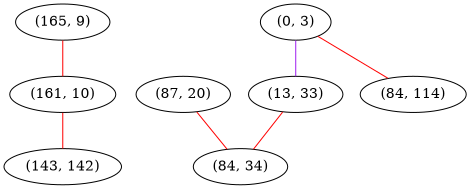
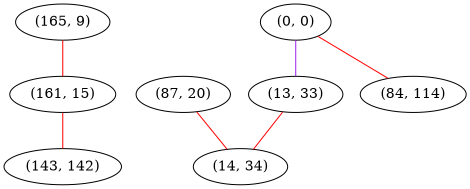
node "(0, 3)": label "(0, 3)" -> "(0, 0)"
node "(161, 10)": label "(161, 10)" -> "(161, 15)"
node "(84, 34)": label "(84, 34)" -> "(14, 34)"
